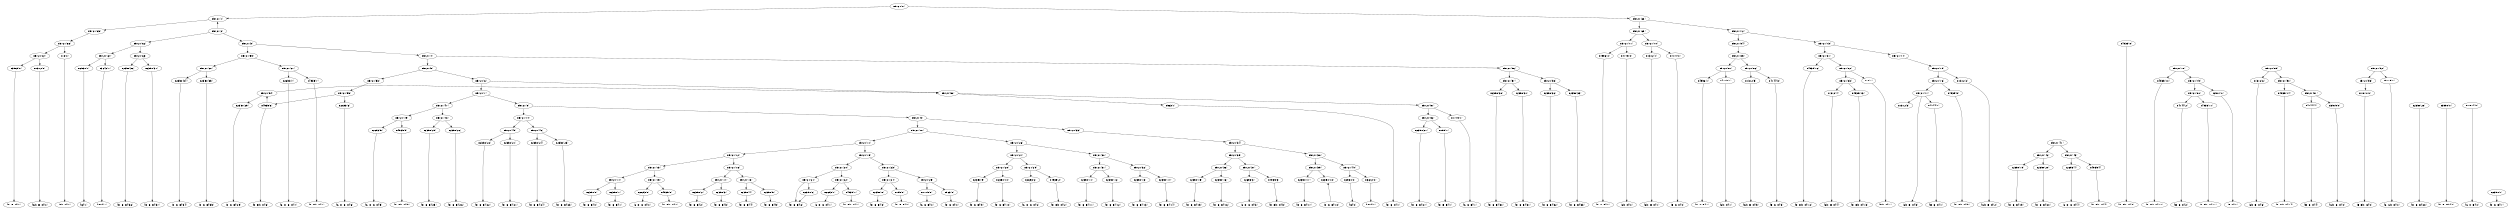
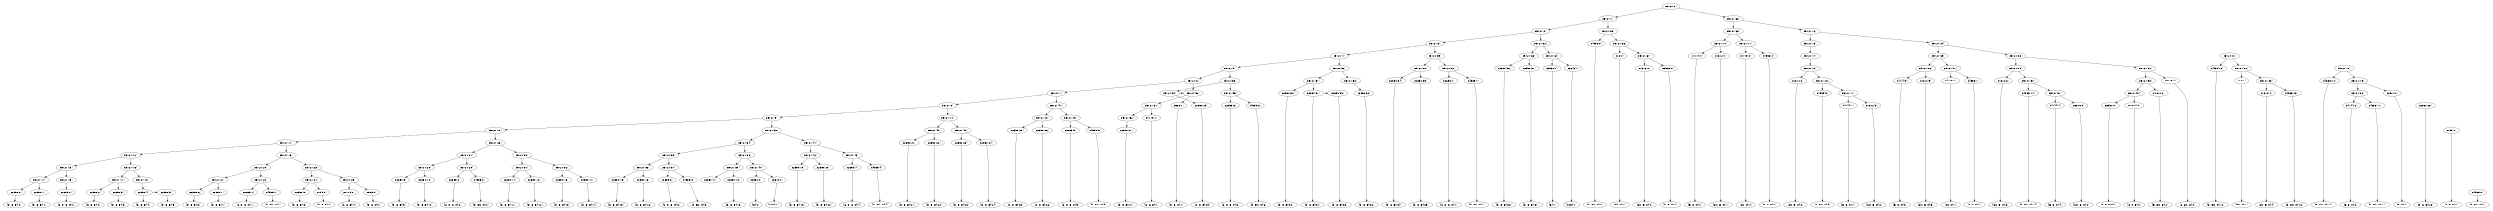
edge "L5721(2)" -> "L5721(1)": reversed
edge "L5721(65)" -> "L4935(8)": added
edge "L5721(73)" -> "L5721(81)": removed
node "L5721(88)": added
edge "L5721(58)" -> "L2350(33)": now "L2350(31)" -> "L2350(33)"
node "L5721(94)": added
edge "L4935(6)" -> "L5721(54)": now "L5721(53)" -> "L5721(54)"
edge "L5721(52)" -> "L199(1)": removed
edge "L5721(33)" -> "L5721(41)": added
edge "L5721(77)" -> "[Cis  E  A](3)": now "L1312(3)" -> "[Cis  E  A](3)"
edge "L5721(15)" -> "L4935(0)": removed
edge "L5721(18)" -> "L2350(5)": now "L2350(4)" -> "L2350(5)"
edge "L5721(21)" -> "[D  G  B](6)": now "L5721(21)" -> "L2350(7)"
edge "[D  G  B](18)" -> "L2350(18)": reversed
node "[D  G  B](17)": removed
